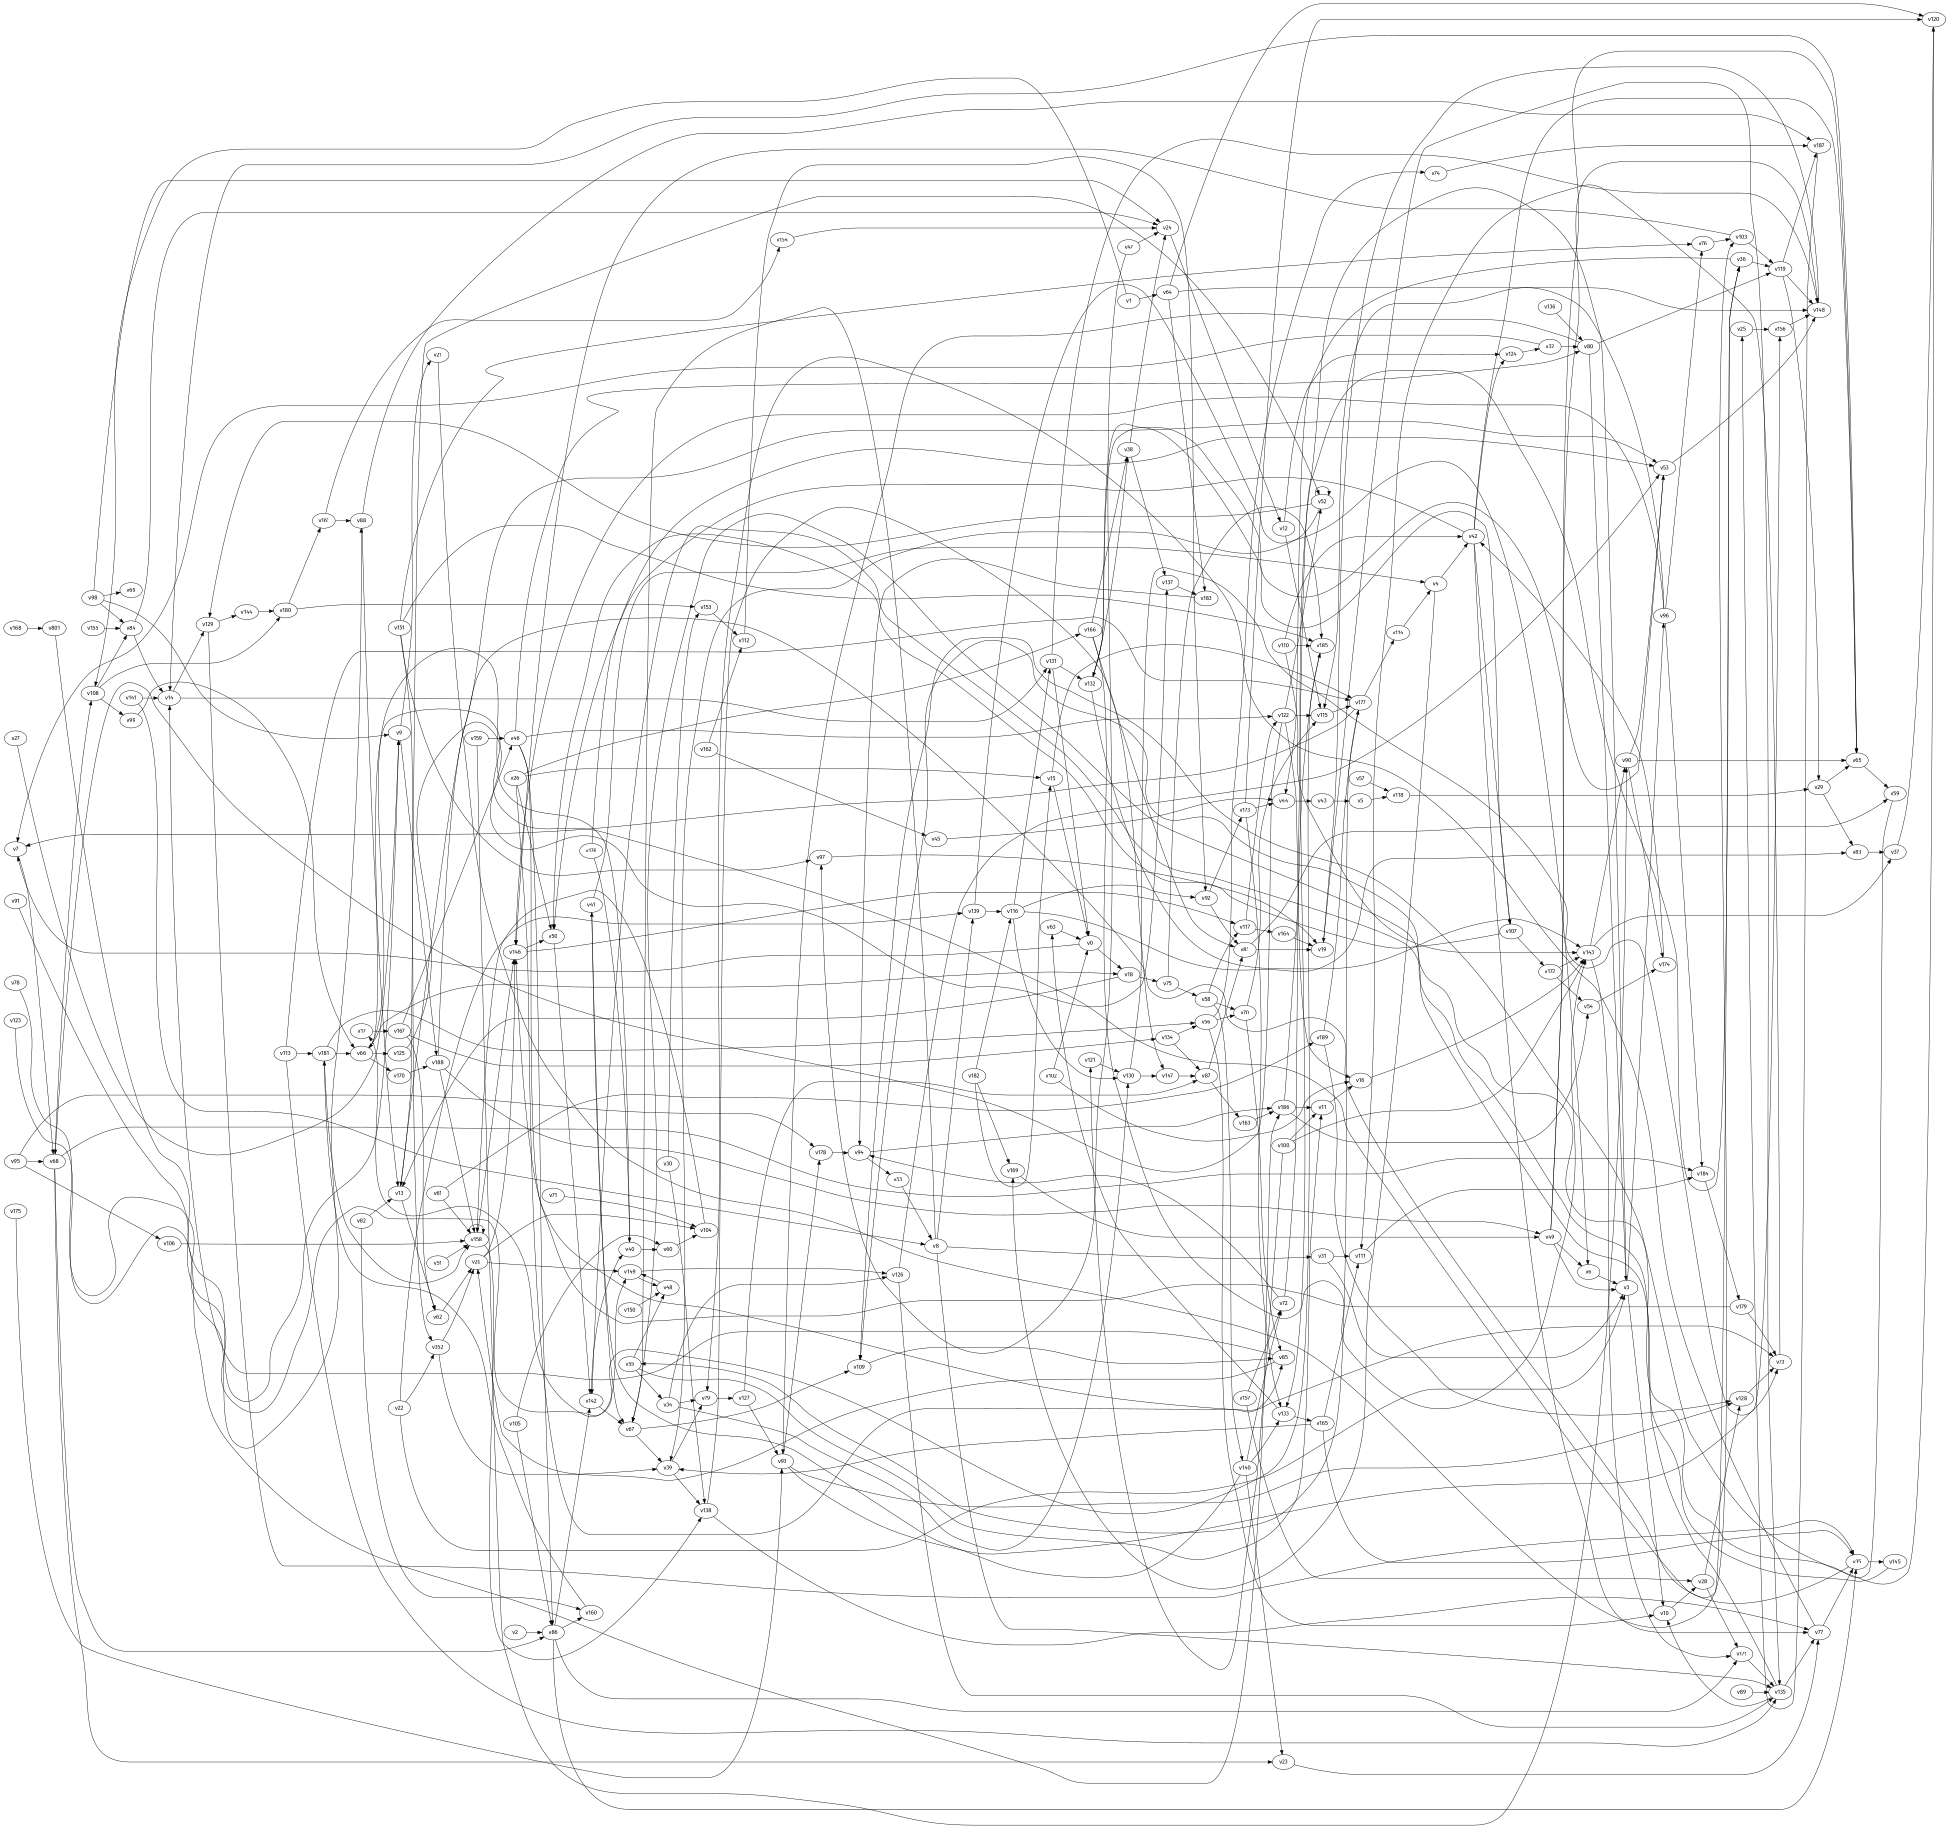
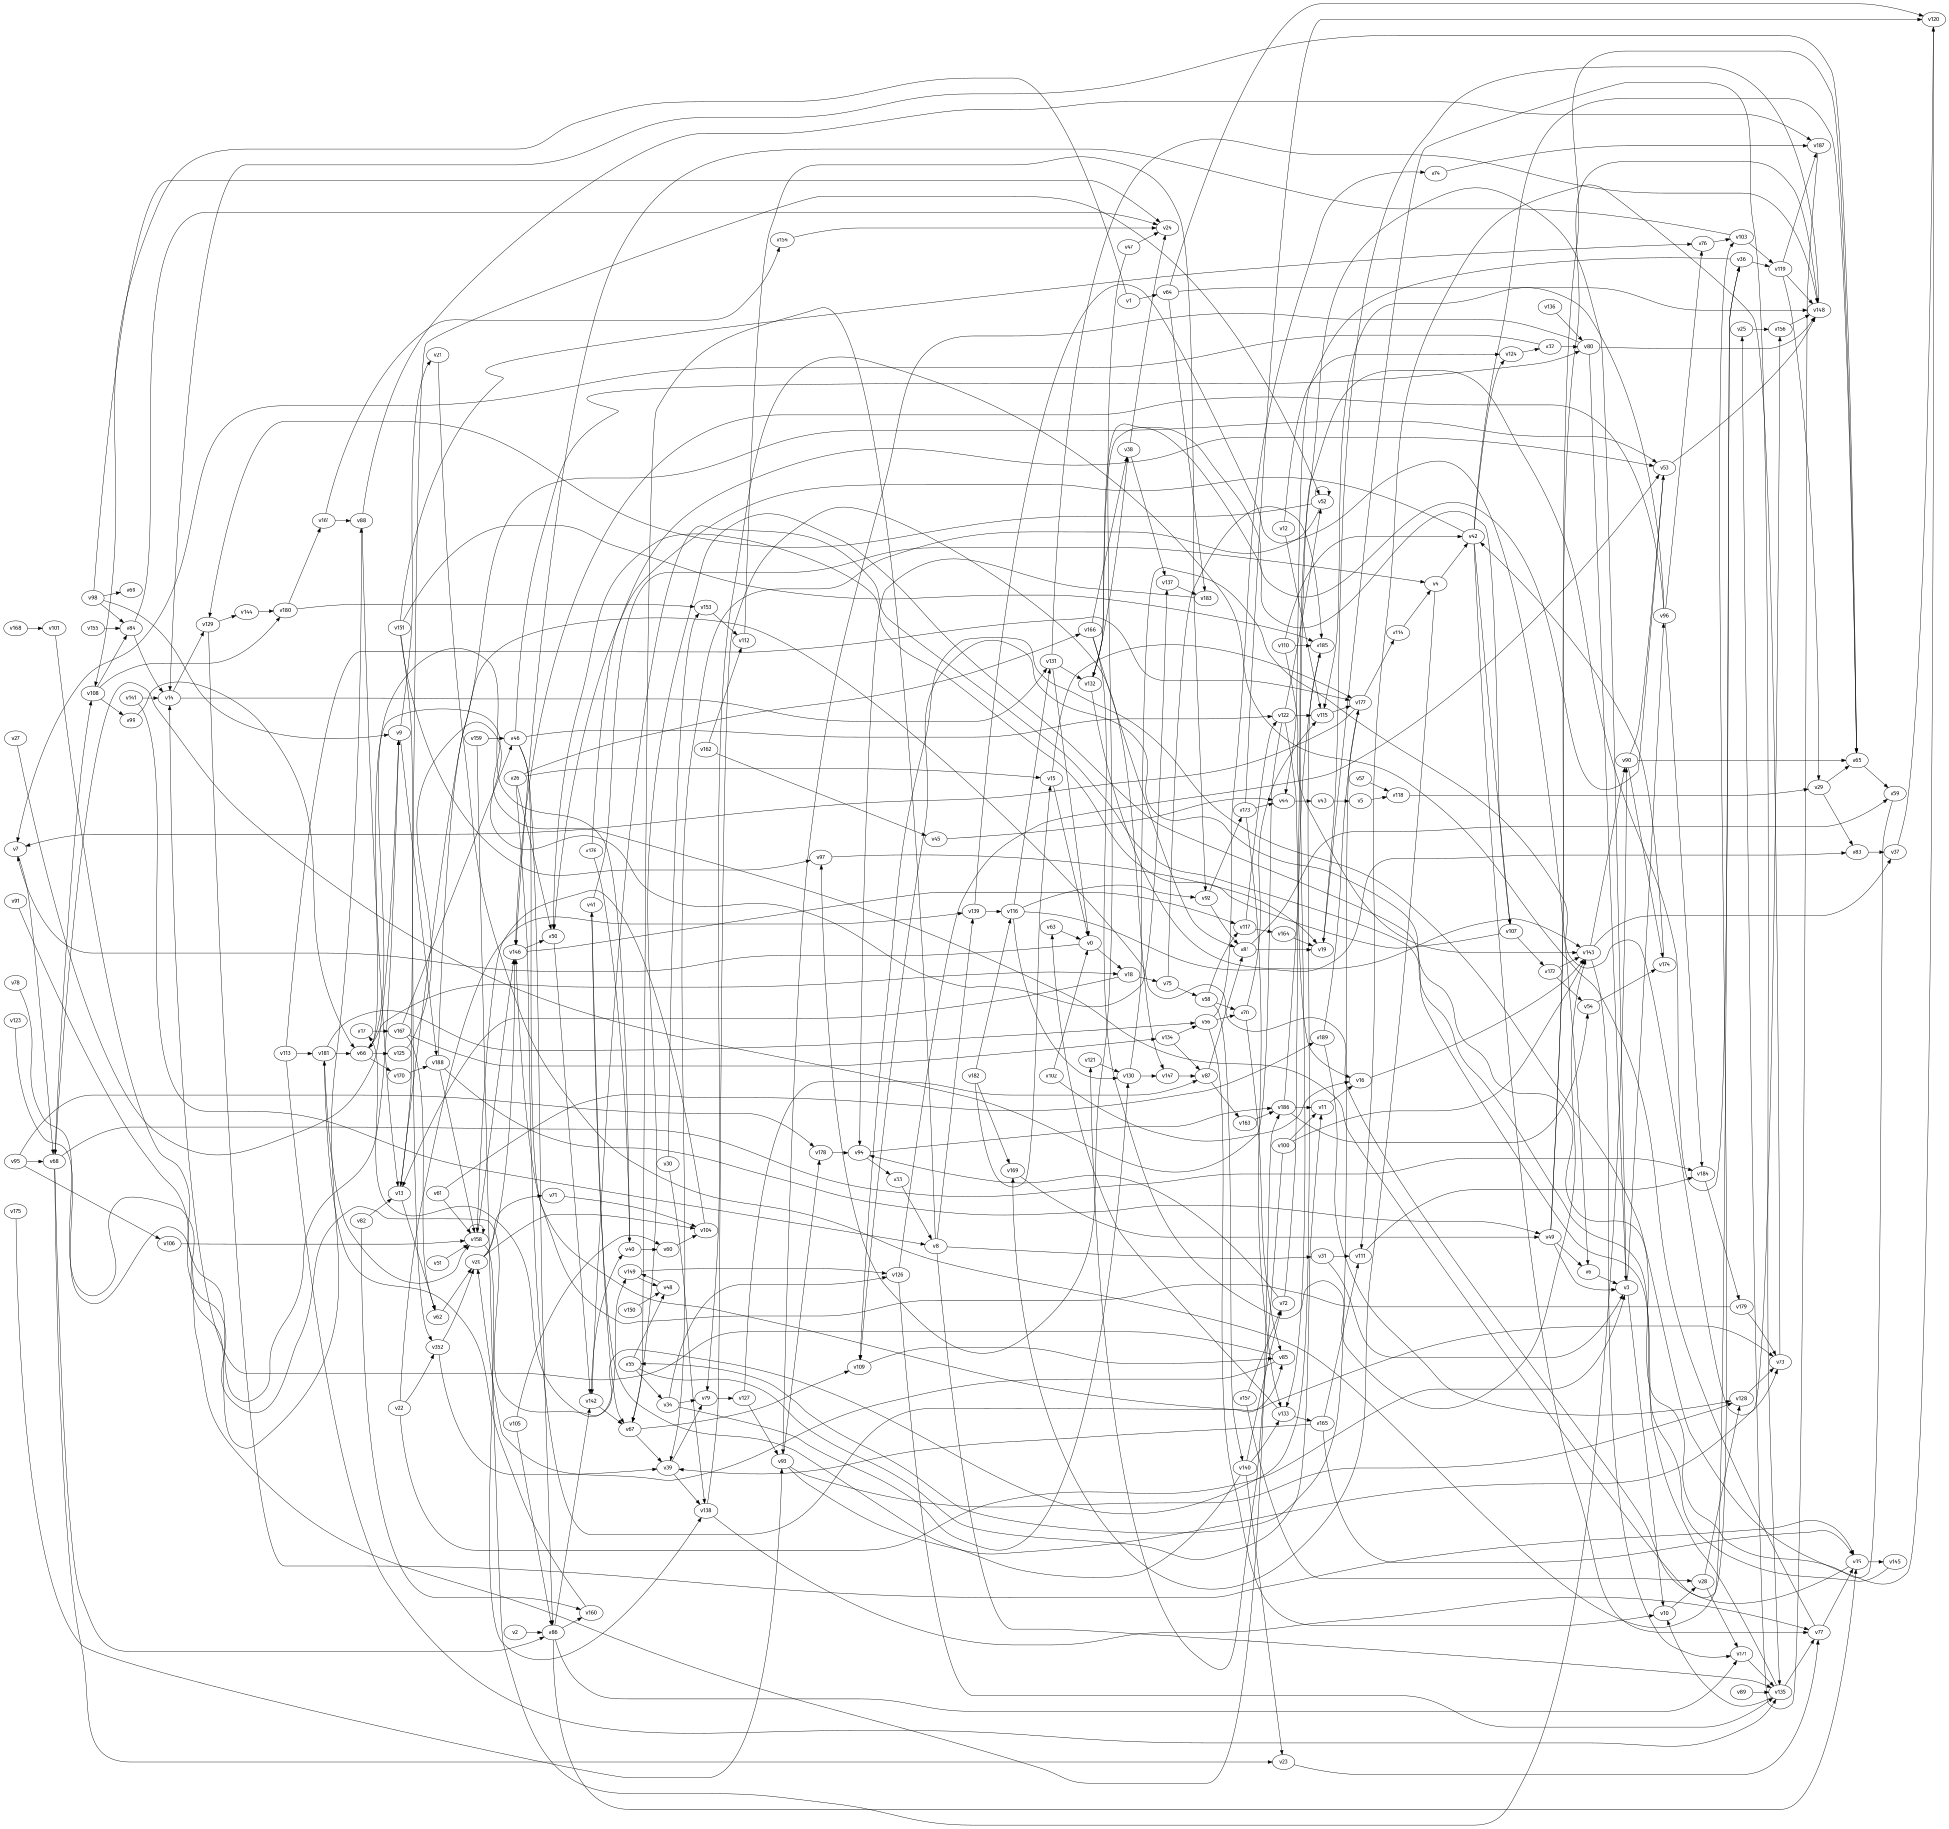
edge "v80" -> "v119": now "v80" -> "v148"
edge "v24" -> "v12": removed
node "v801": label "v801" -> "v101"
edge "v20" -> "v149": now "v20" -> "v71"
